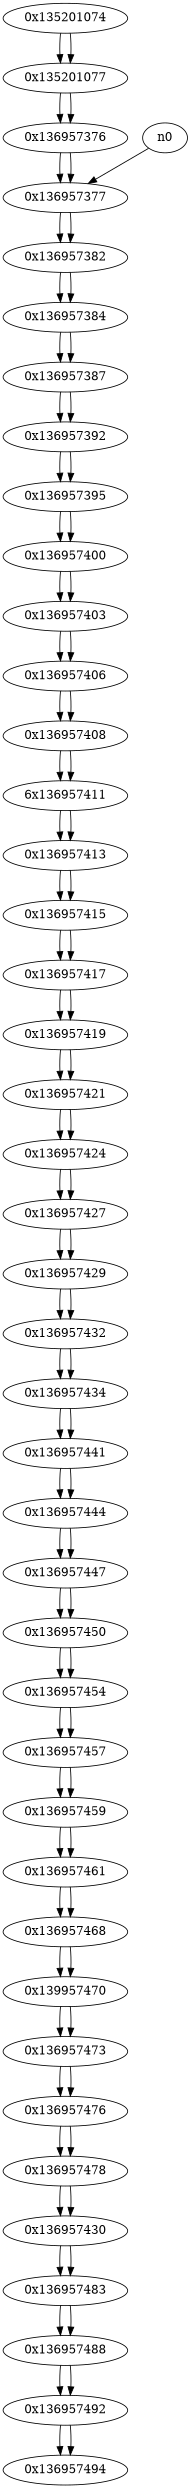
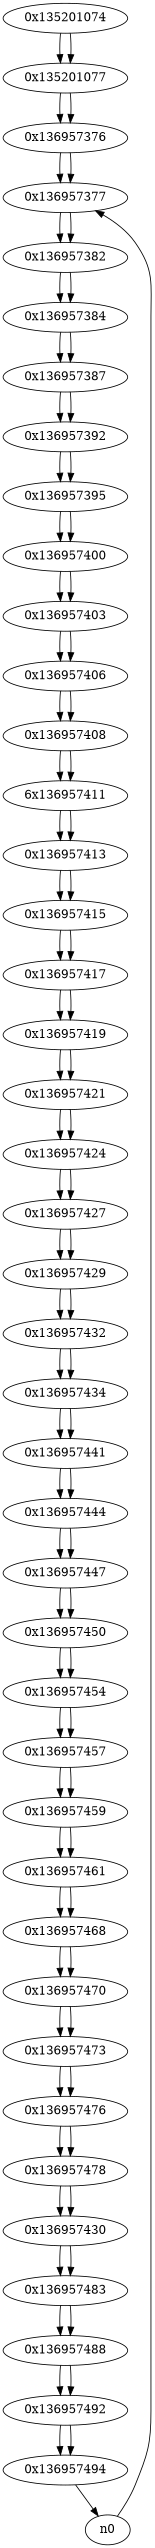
node "0x139957470": label "0x139957470" -> "0x136957470"
edge "0x136957494" -> "n0": added
